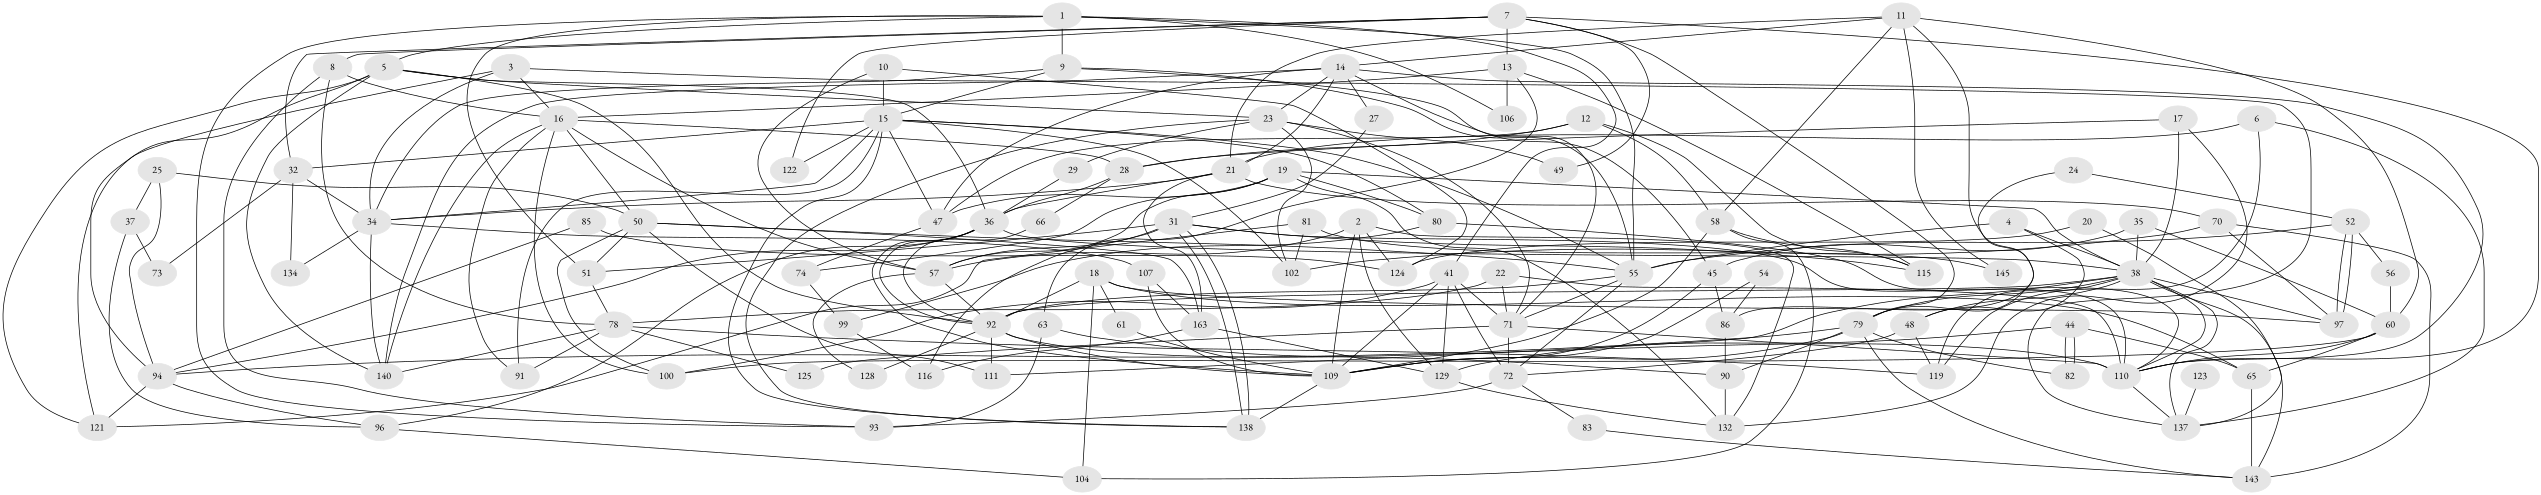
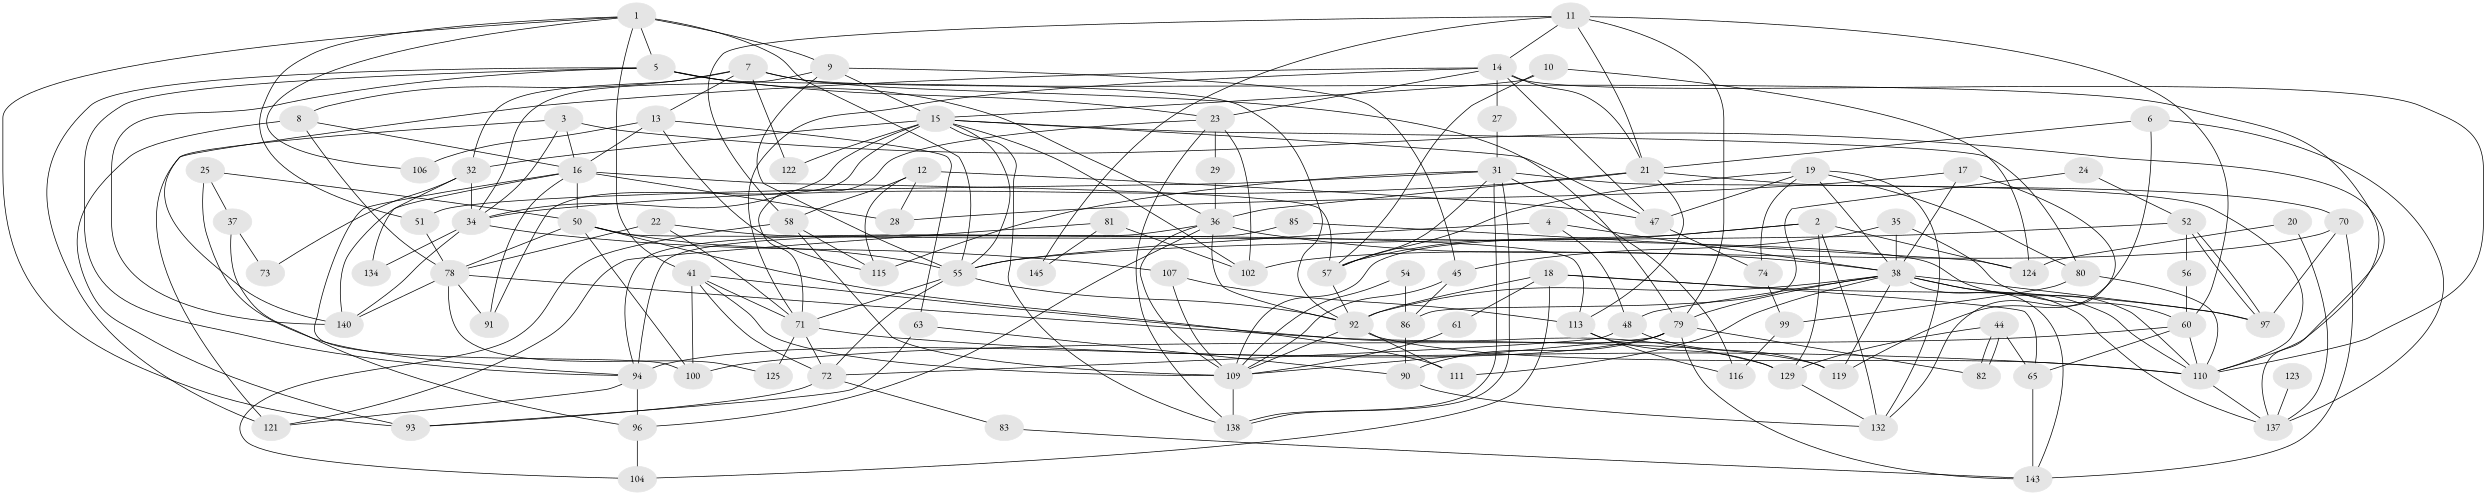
node "49": removed
edge "28" -- "36": removed
node "66": removed
edge "50" -- "51": now "50" -- "78"
node "163": label "163" -> "113"
node "128": removed
